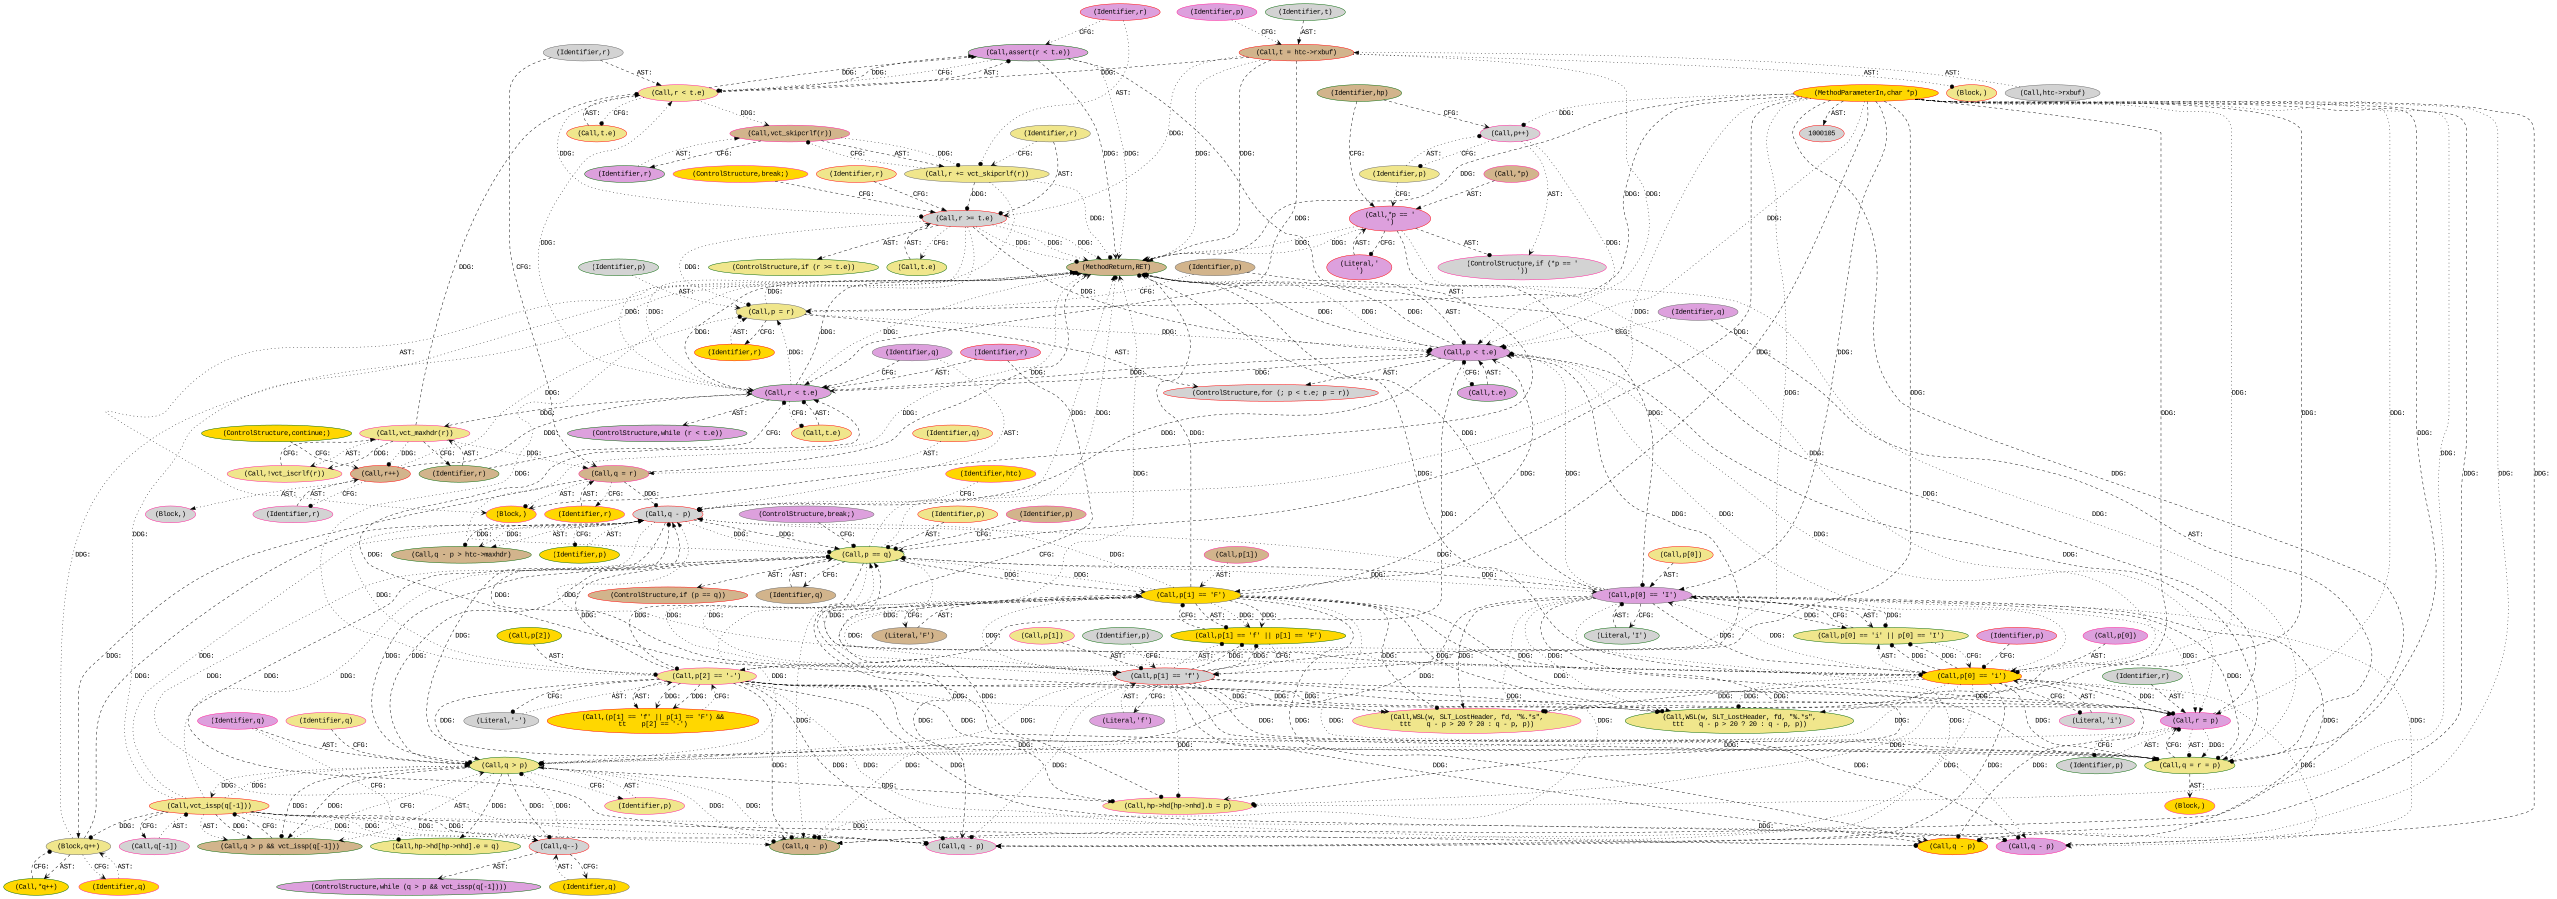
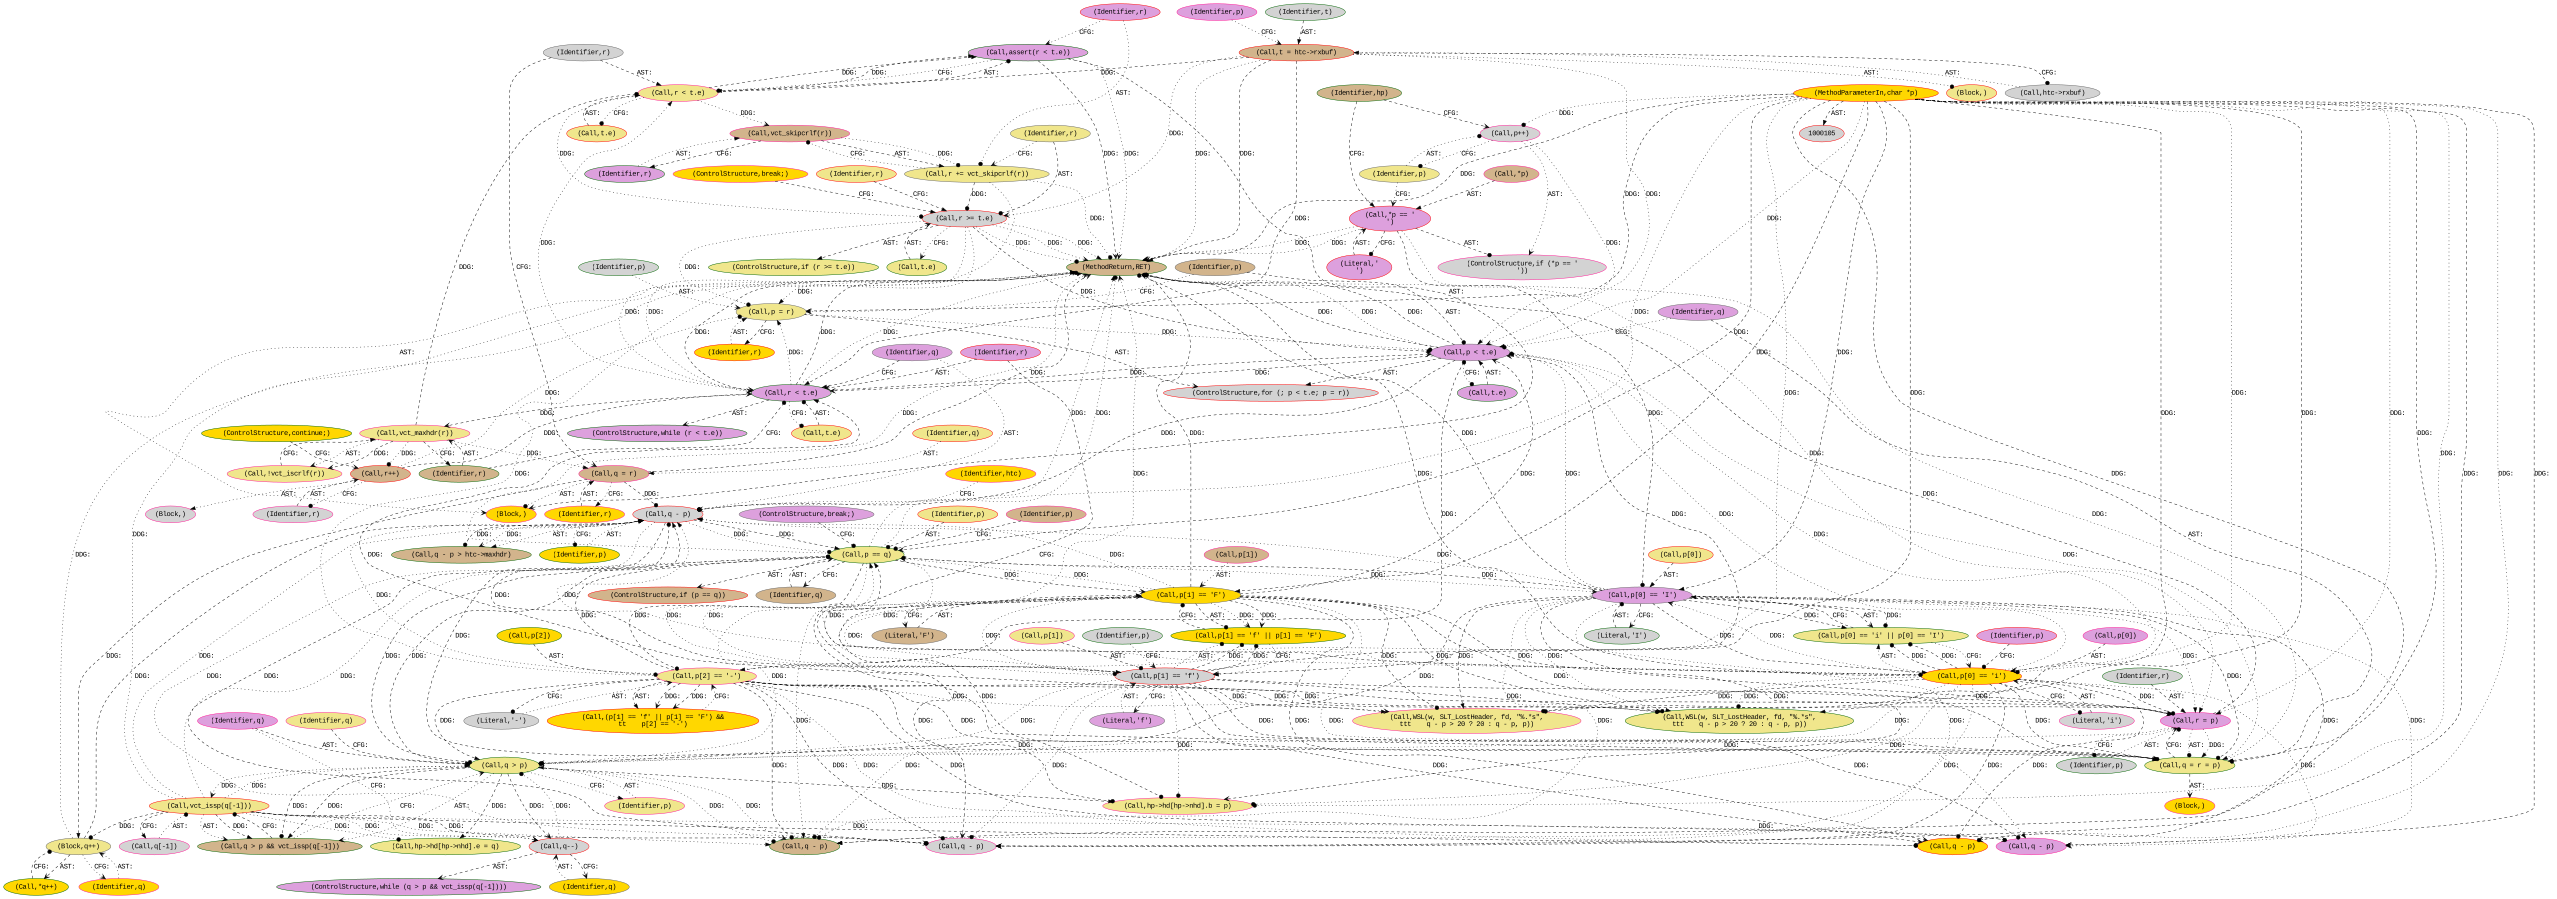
edge "(Call,t = htc->rxbuf)" -> "(Call,htc->rxbuf)": added, label "CFG:"
edge "(Call,p = r)" -> "(MethodReturn,RET)": reversed
edge "(Call,p < t.e)" -> "(Call,q = r = p)": style dashed -> dotted
edge "(Call,q > p)" -> "(Call,q--)": arrowhead dot -> vee
